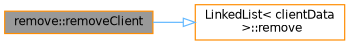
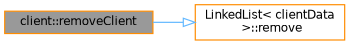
node "remove::removeClient": label "remove::removeClient" -> "client::removeClient"
